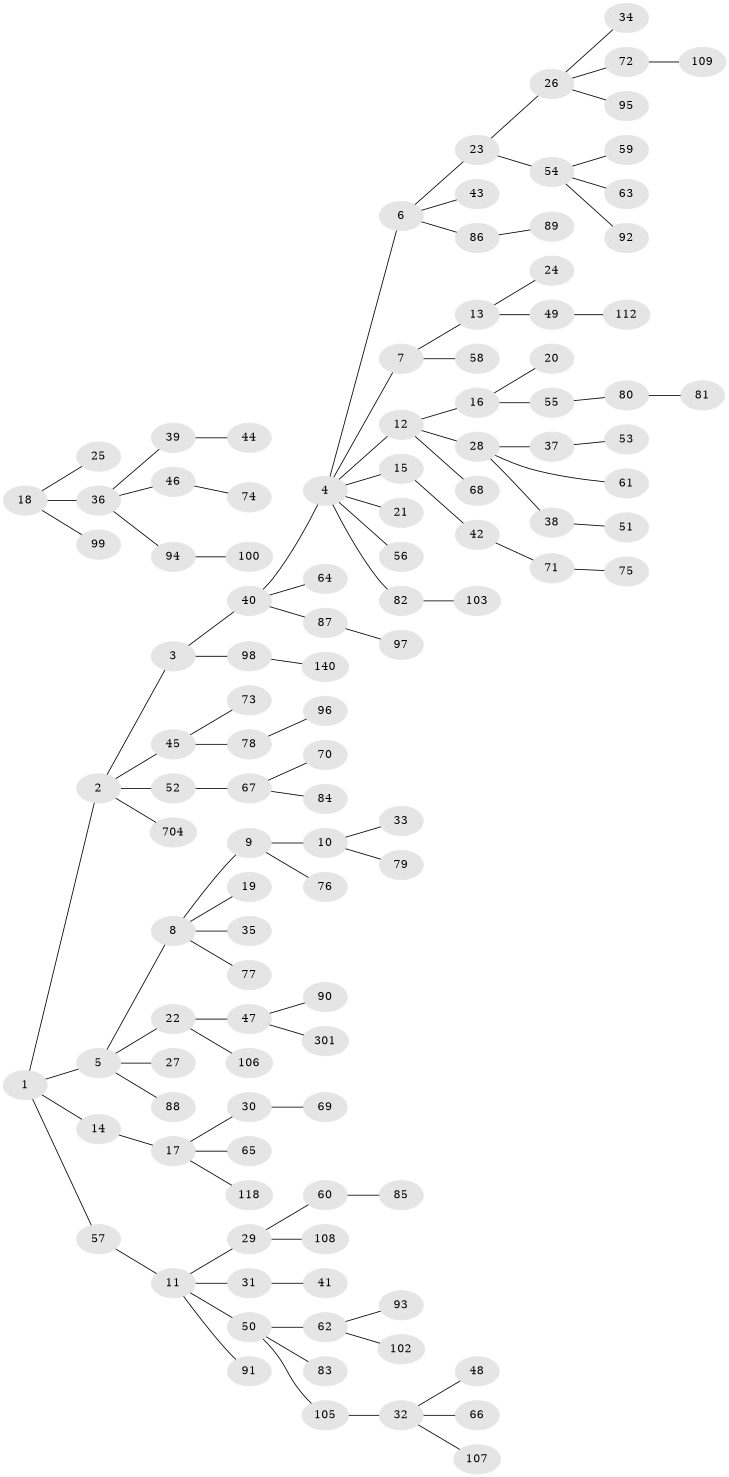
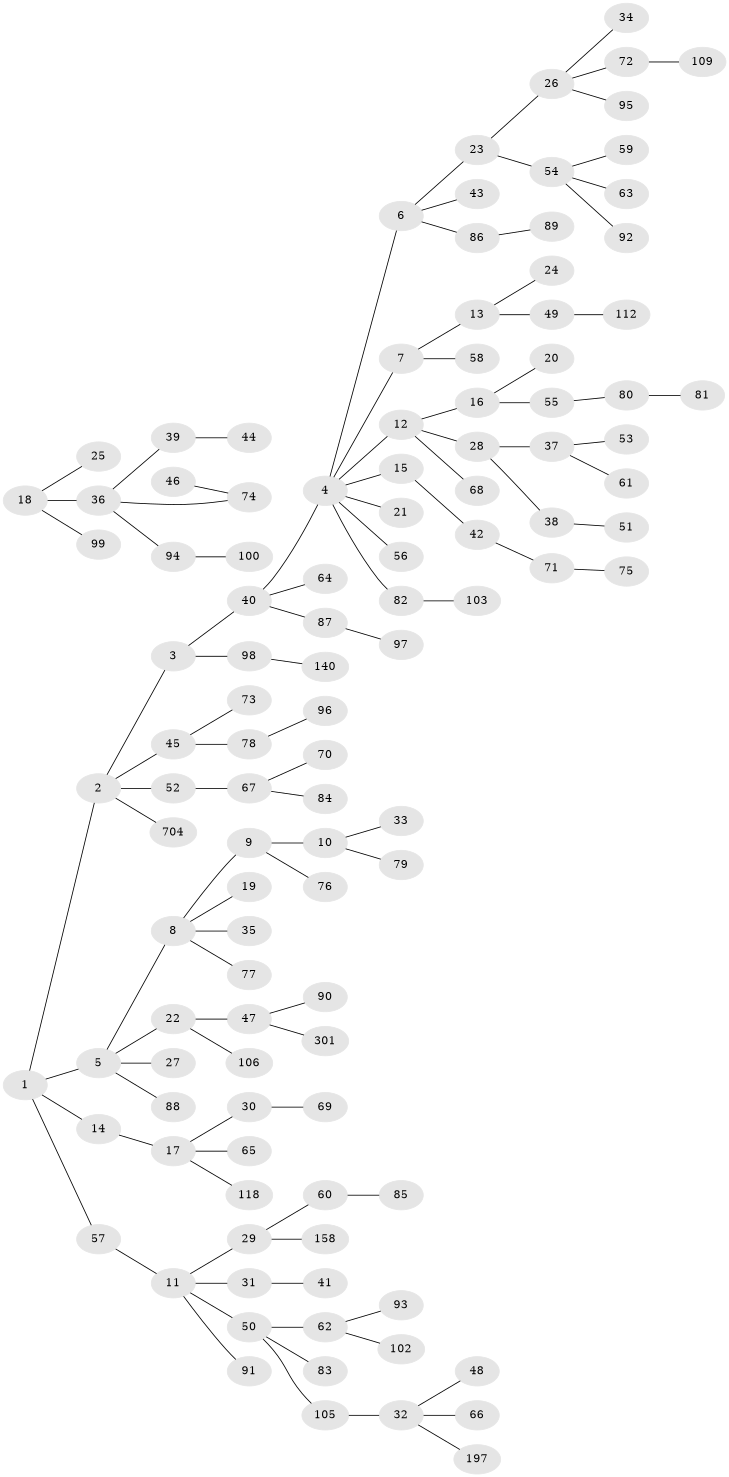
edge "28" -- "61": now "37" -- "61"
edge "46" -- "36": now "74" -- "36"
node "108": label "108" -> "158"
node "107": label "107" -> "197"
